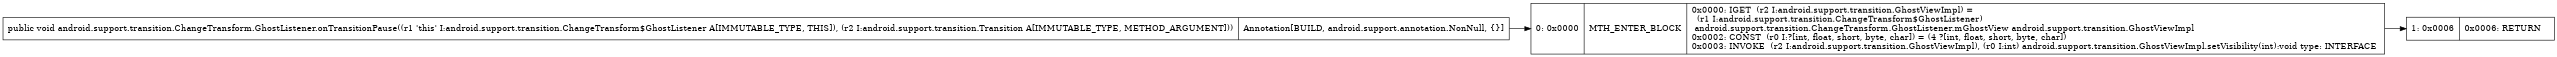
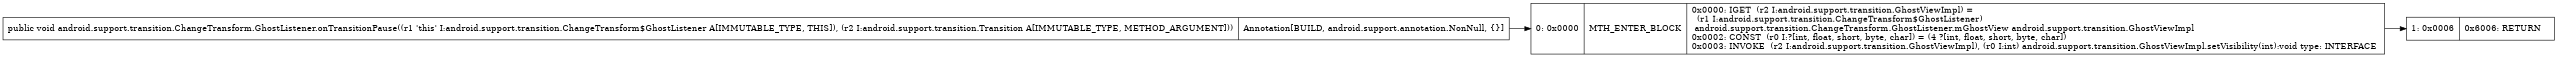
node "1: 0x0006": text "0x0006: RETURN" -> "0x6006: RETURN"
